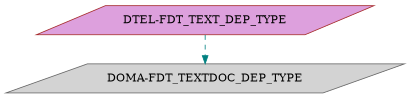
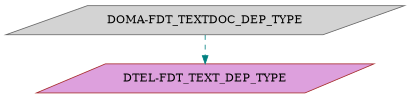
edge "DTEL-FDT_TEXT_DEP_TYPE" -> "DOMA-FDT_TEXTDOC_DEP_TYPE": reversed
